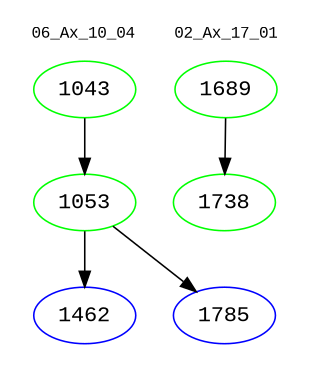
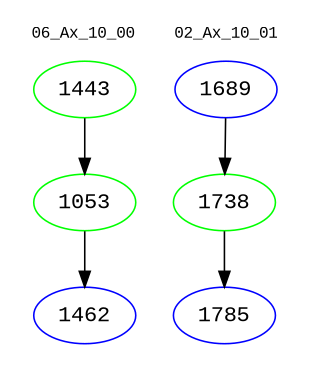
cluster "06_Ax_10_04": label "06_Ax_10_04" -> "06_Ax_10_00"
cluster "02_Ax_17_01": label "02_Ax_17_01" -> "02_Ax_10_01"
node "1043": label "1043" -> "1443"
node "1689": color green -> blue
edge "1053" -> "1785": now "1738" -> "1785"
